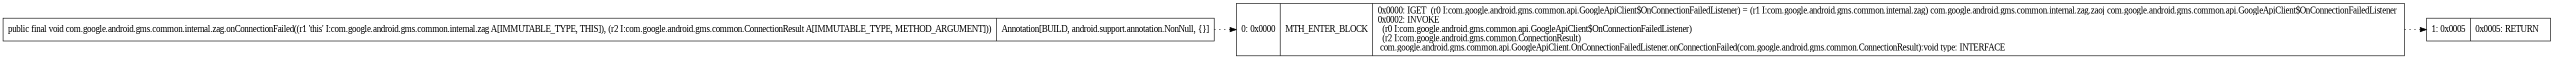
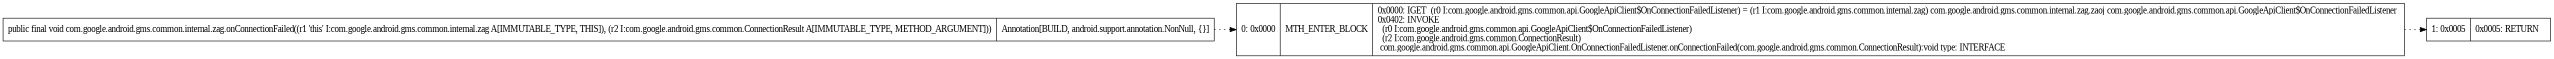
node "0: 0x0000": text "0x0002: INVOKE" -> "0x0402: INVOKE"
